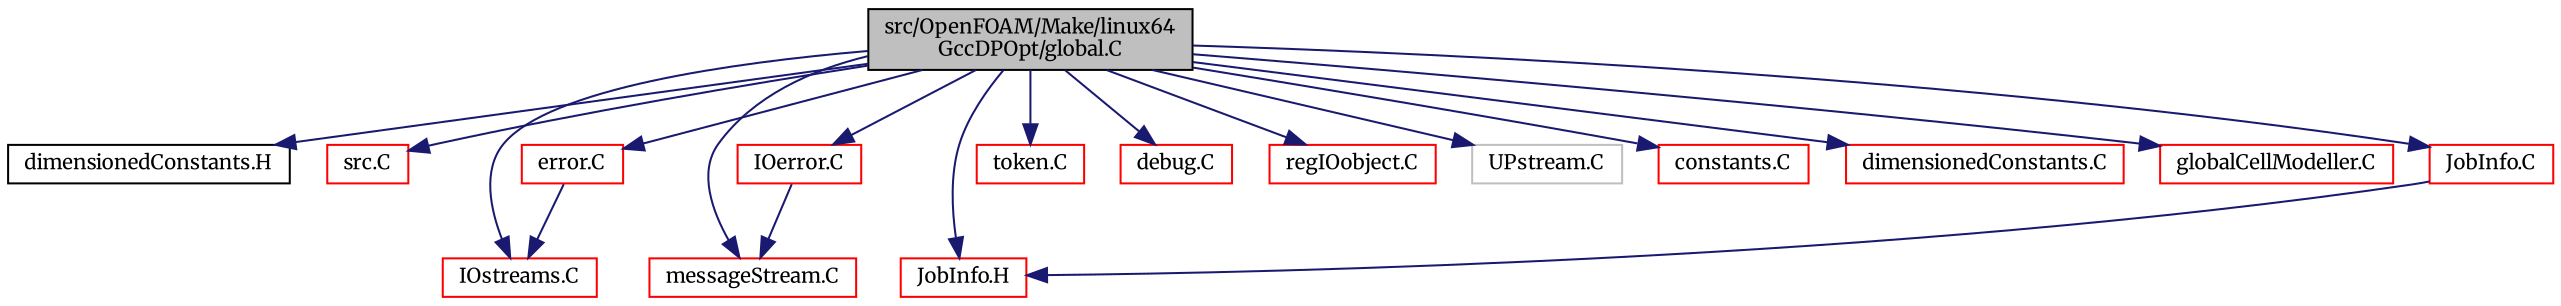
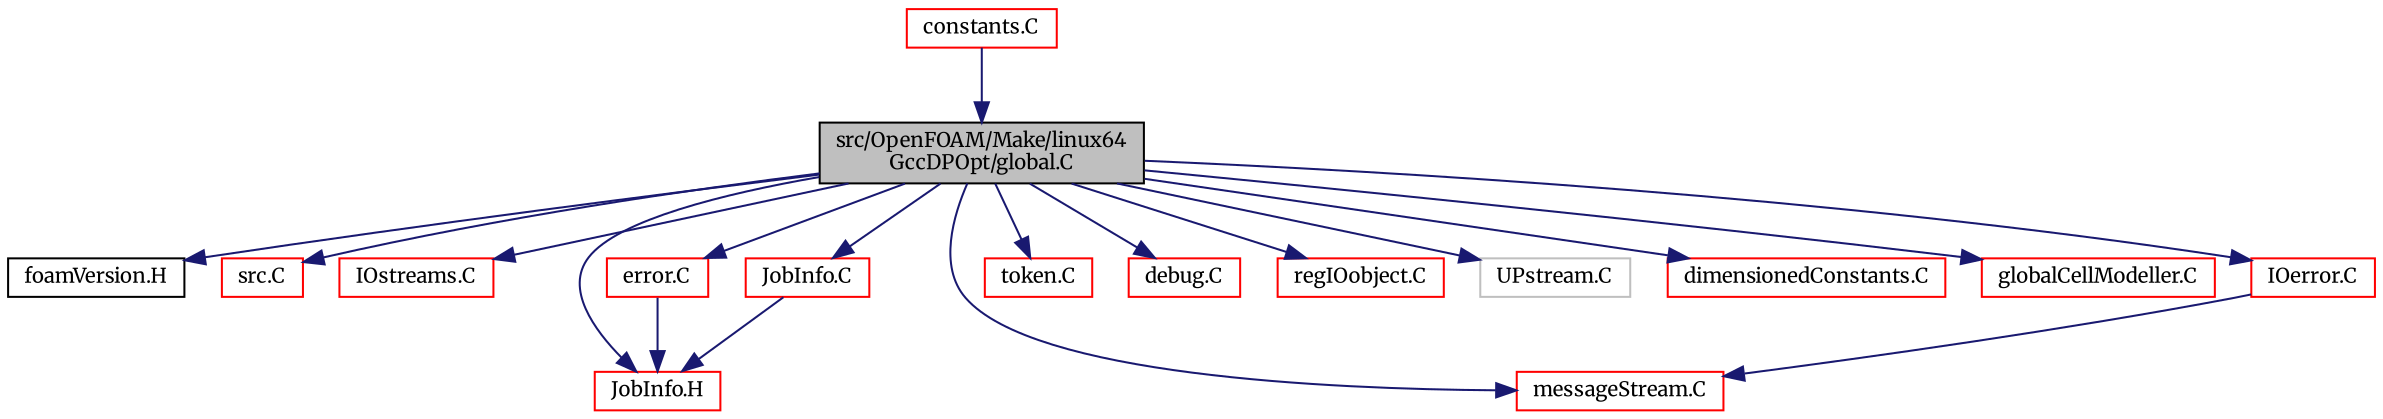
edge "src/OpenFOAM/Make/linux64 GccDPOpt/global.C" -> "constants.C": reversed
node "dimensionedConstants.H": label "dimensionedConstants.H" -> "foamVersion.H"
edge "error.C" -> "IOstreams.C": now "error.C" -> "JobInfo.H"
